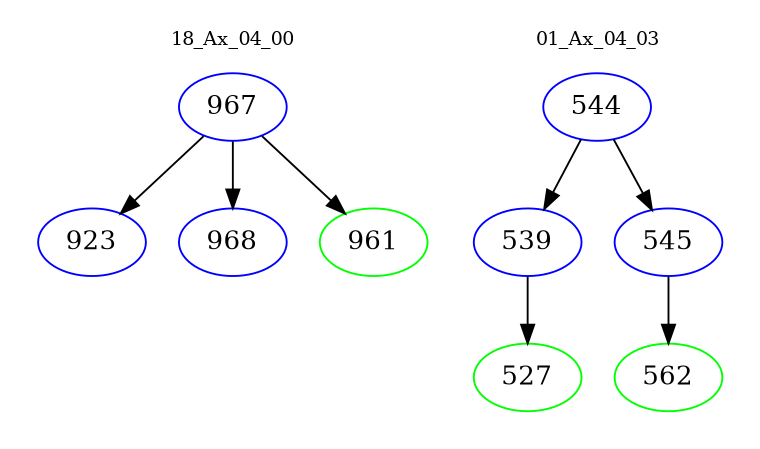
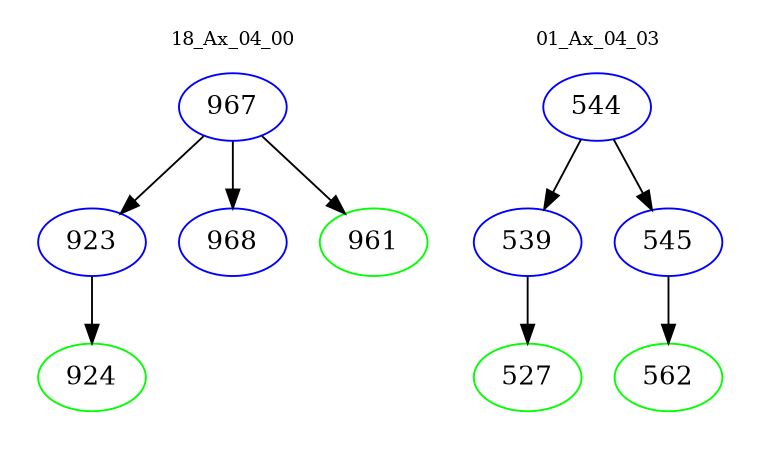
node "924": added
